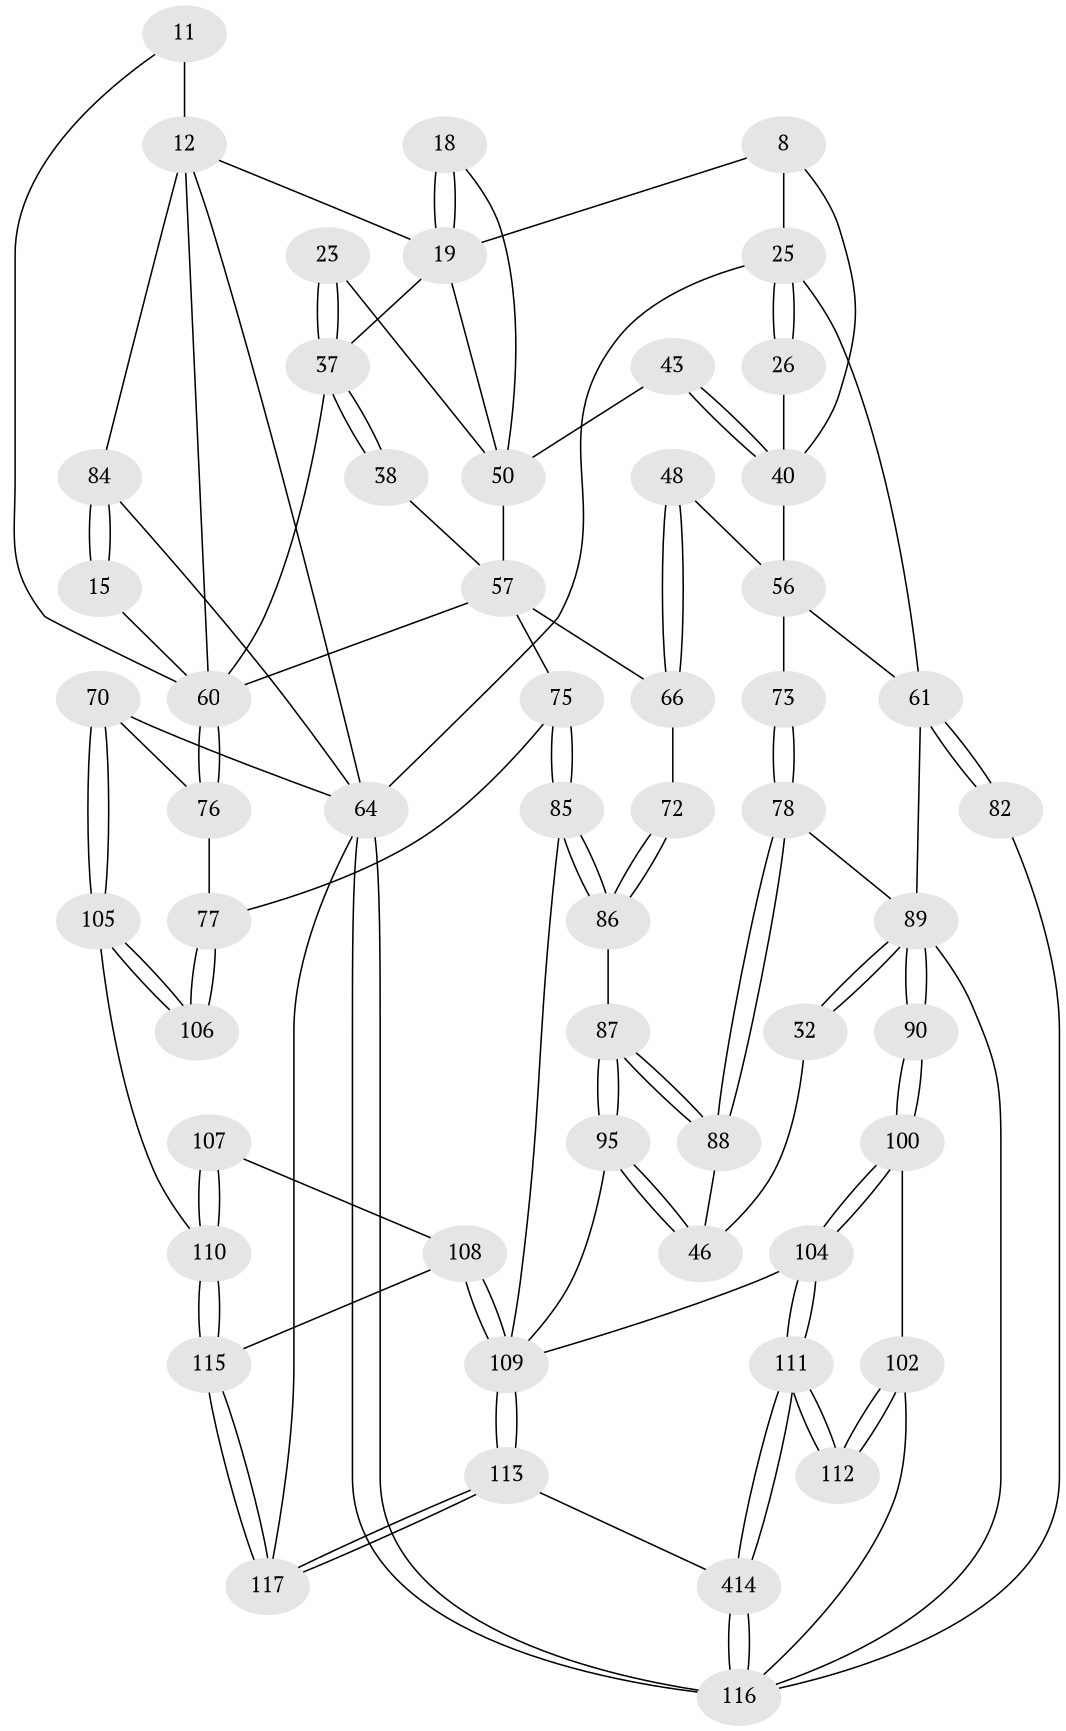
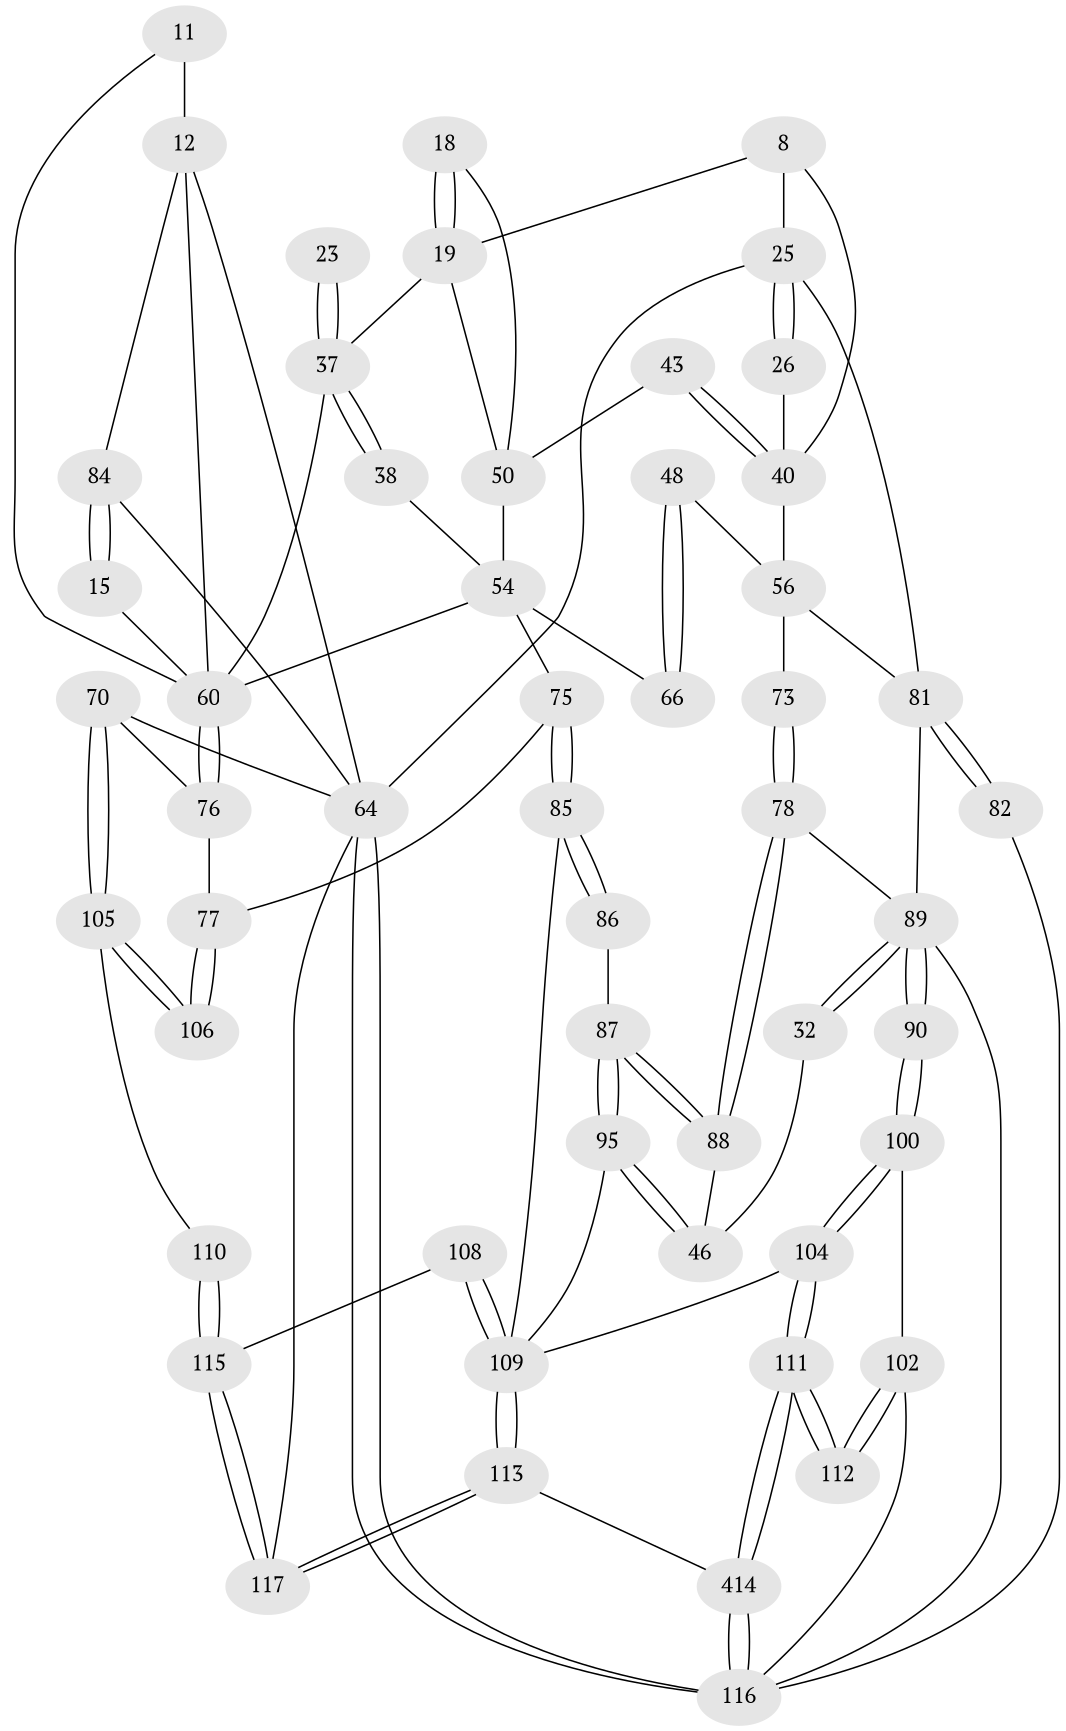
edge "12" -- "19": removed
edge "23" -- "50": removed
node "57": label "57" -> "54"
node "61": label "61" -> "81"
node "72": removed
node "107": removed
